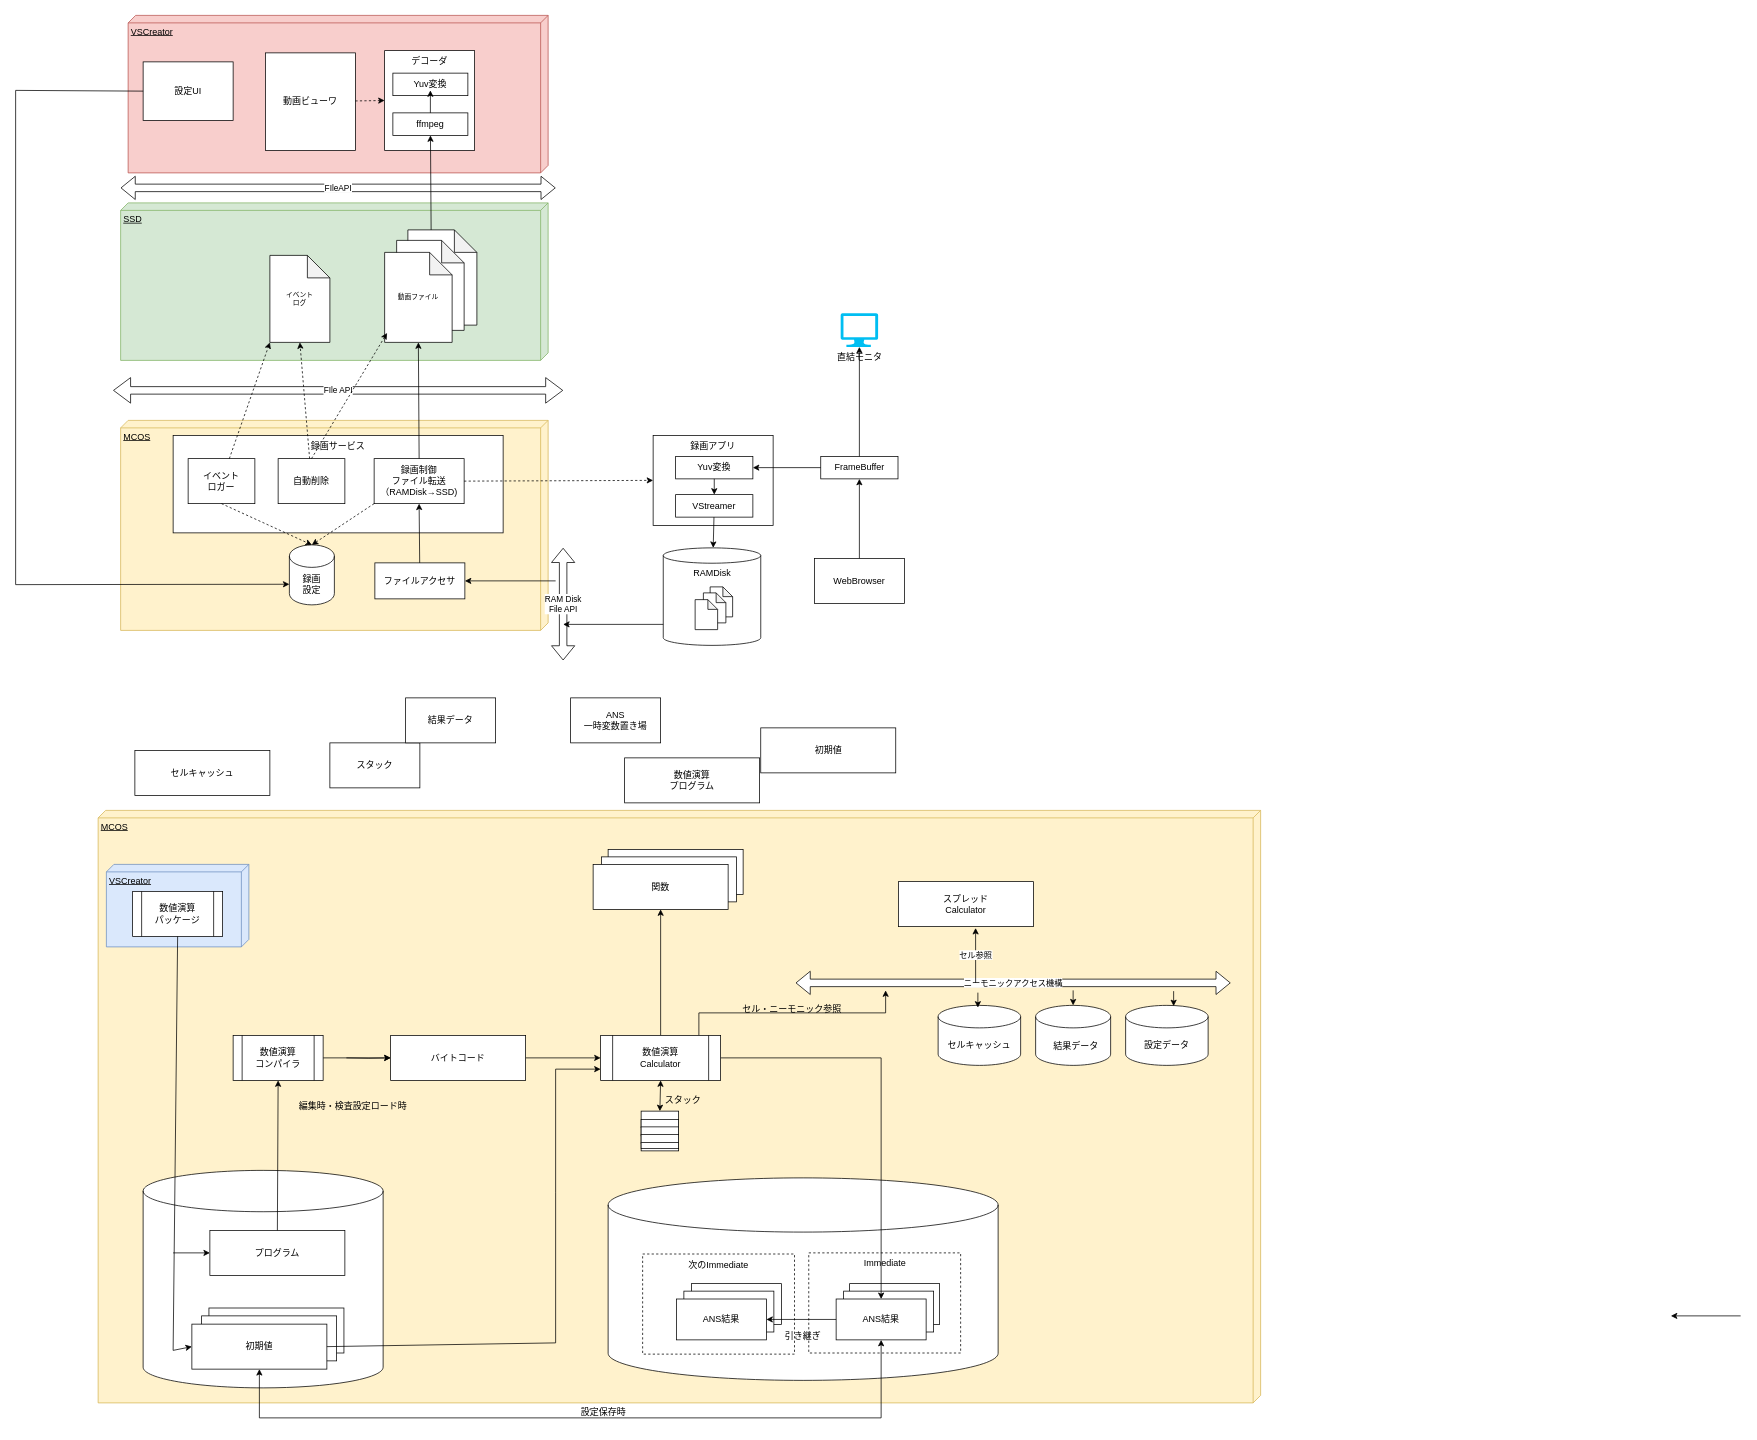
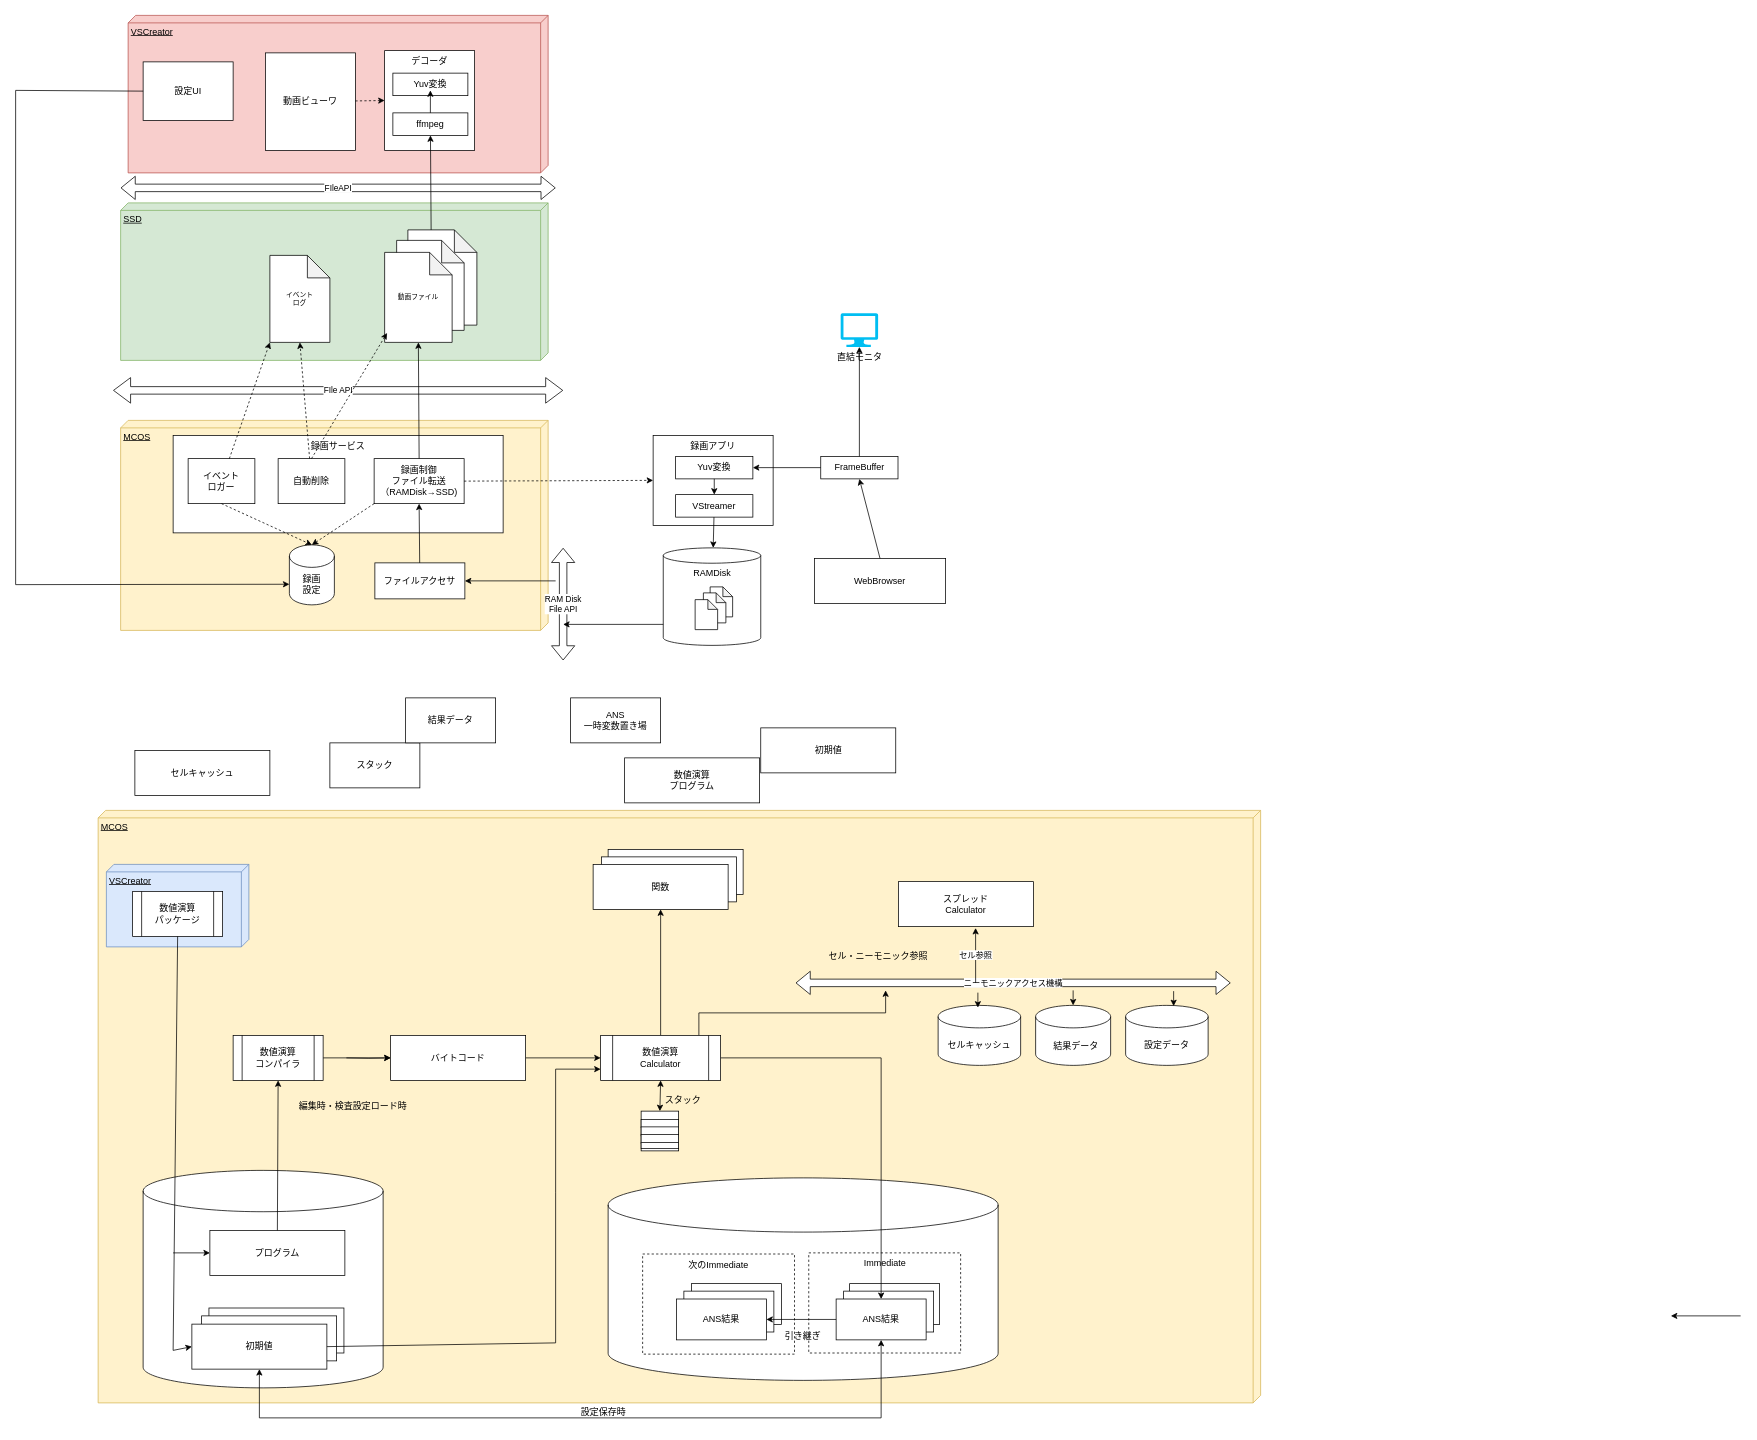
node "WebBrowser": size 90x45 -> 131x45
node "セル・ニーモニック参照": moved (792, 1009) -> (878, 957)
